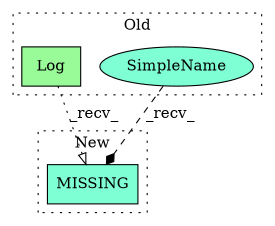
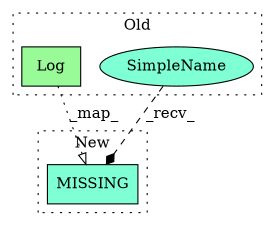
edge "Log" -> "MISSING": label "_recv_" -> "_map_"
